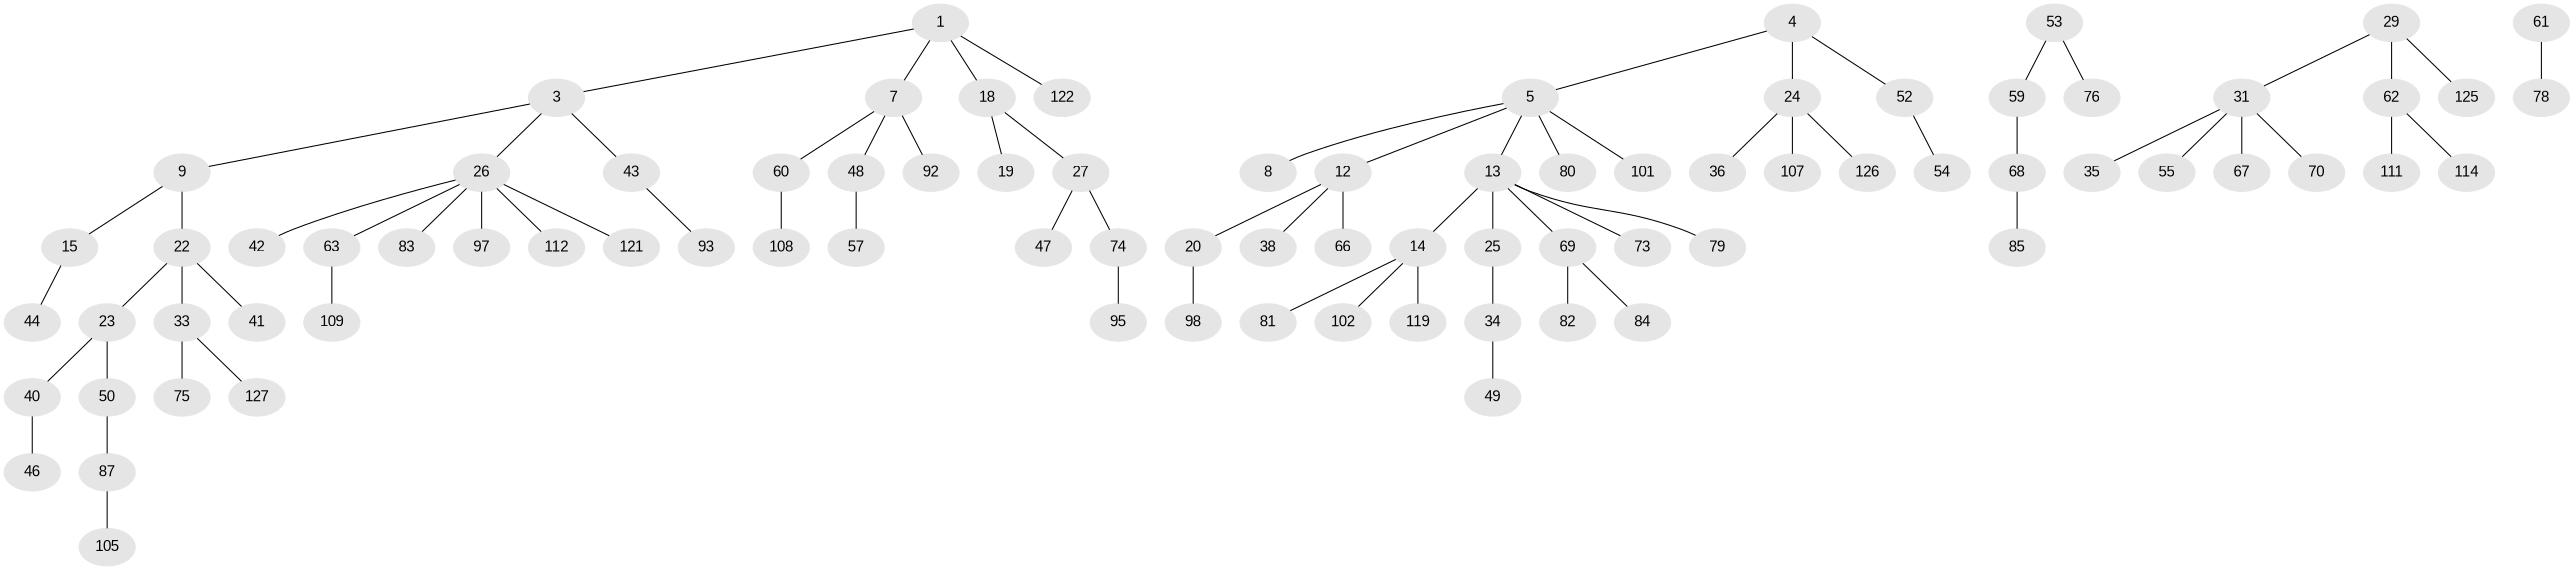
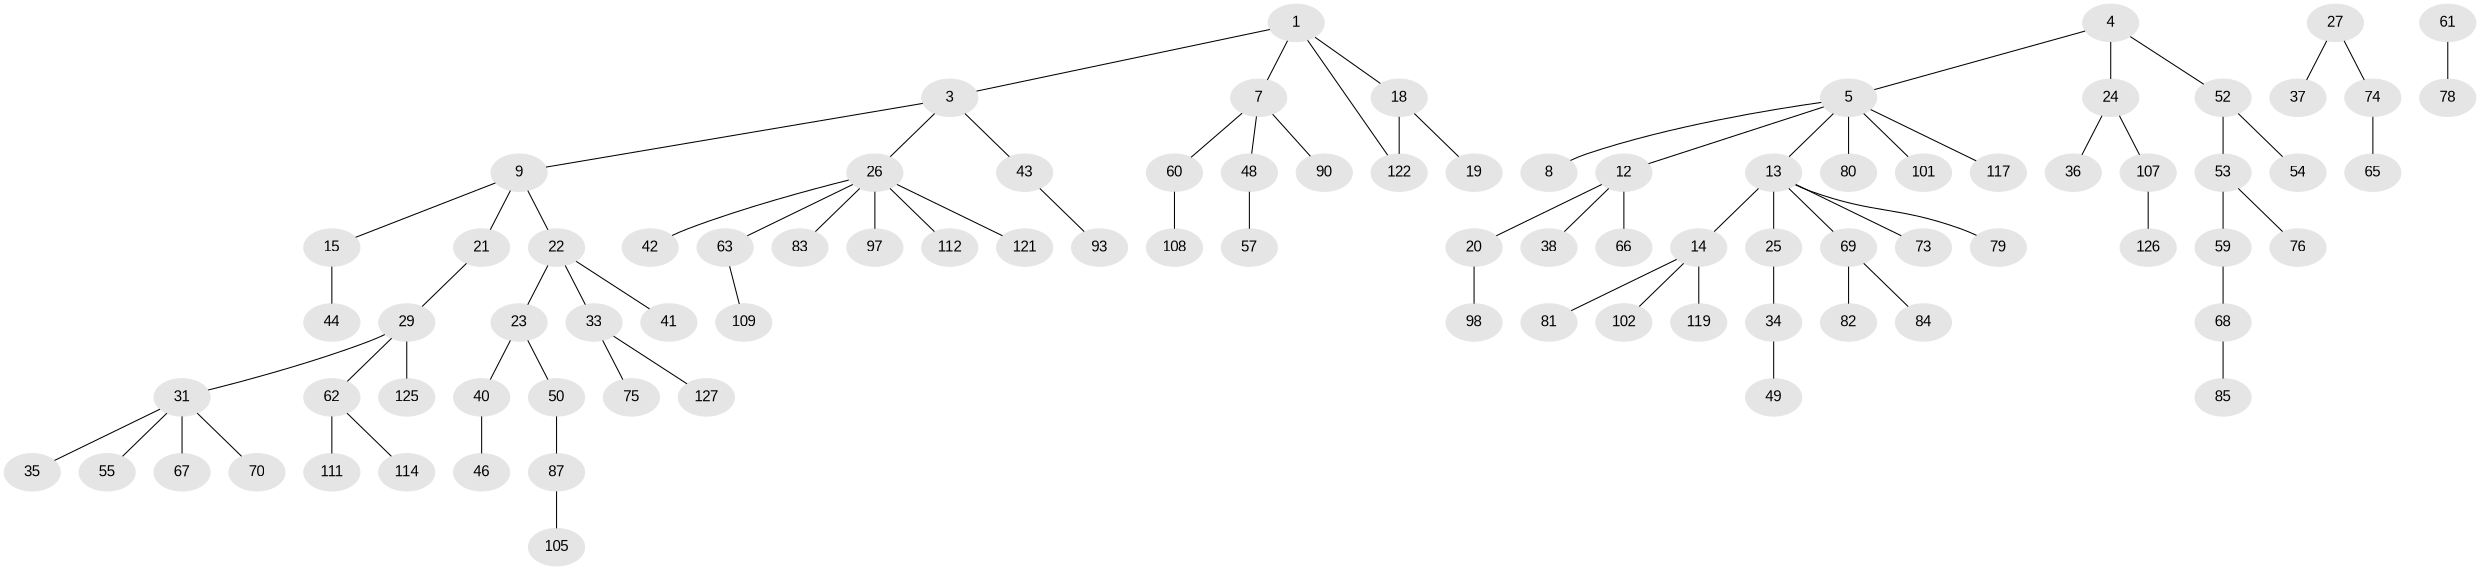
edge "18" -- "27": now "18" -- "122"
edge "24" -- "126": now "107" -- "126"
edge "52" -- "53": added
node "92": label "92" -> "90"
node "117": added
node "21": added
node "47": label "47" -> "37"
node "95": label "95" -> "65"
